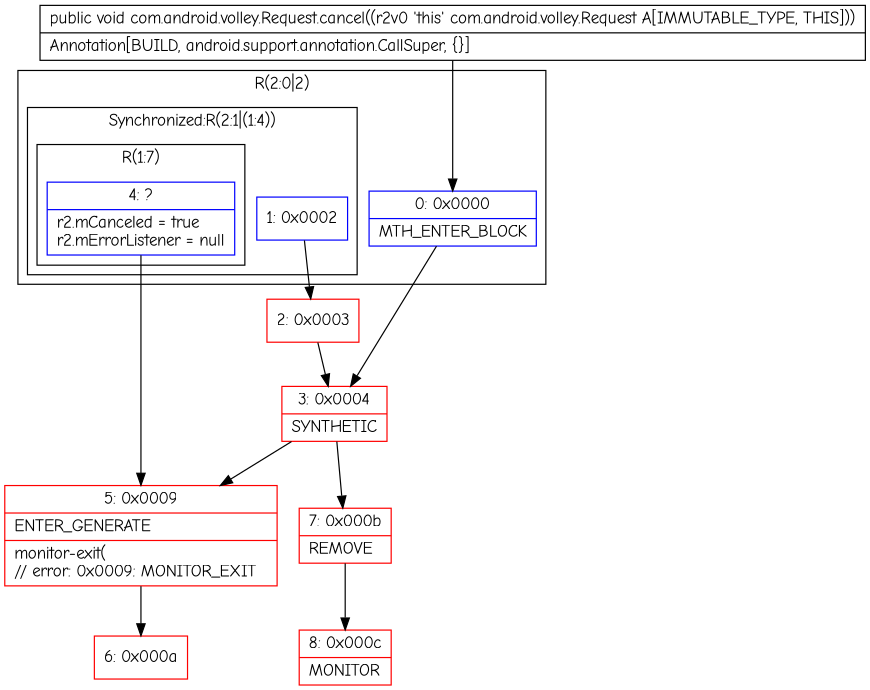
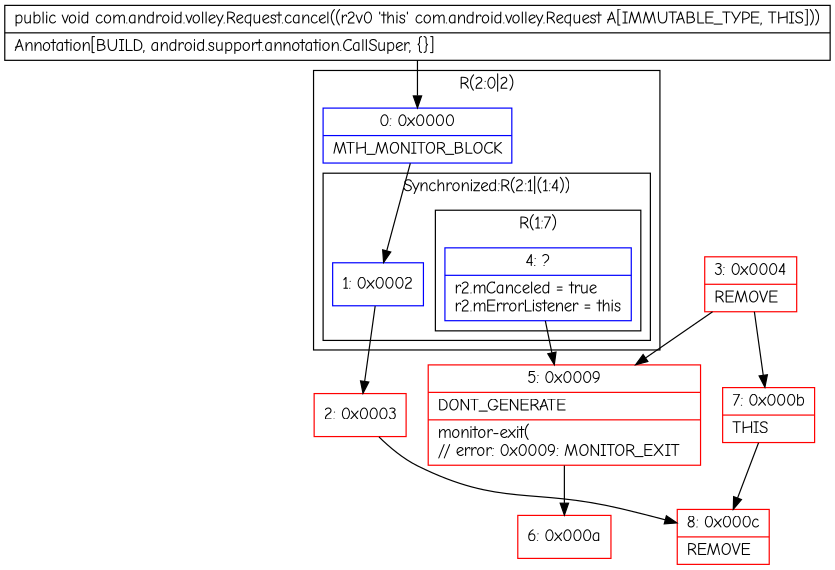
node "0: 0x0000": text "MTH_ENTER_BLOCK" -> "MTH_MONITOR_BLOCK"
node "4: ?": text "r2.mErrorListener = null" -> "r2.mErrorListener = this"
edge "0: 0x0000" -> "3: 0x0004": now "0: 0x0000" -> "1: 0x0002"
edge "2: 0x0003" -> "3: 0x0004": now "2: 0x0003" -> "8: 0x000c"
node "3: 0x0004": text "SYNTHETIC" -> "REMOVE"
node "5: 0x0009": text "ENTER_GENERATE" -> "DONT_GENERATE"
node "7: 0x000b": text "REMOVE" -> "THIS"
node "8: 0x000c": text "MONITOR" -> "REMOVE"
